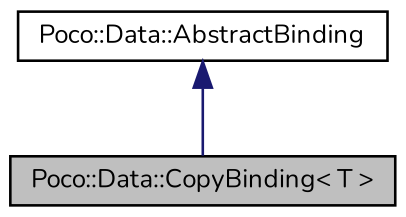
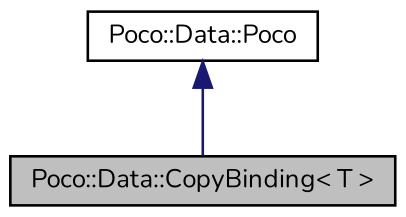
node "Poco::Data::AbstractBinding": label "Poco::Data::AbstractBinding" -> "Poco::Data::Poco"
